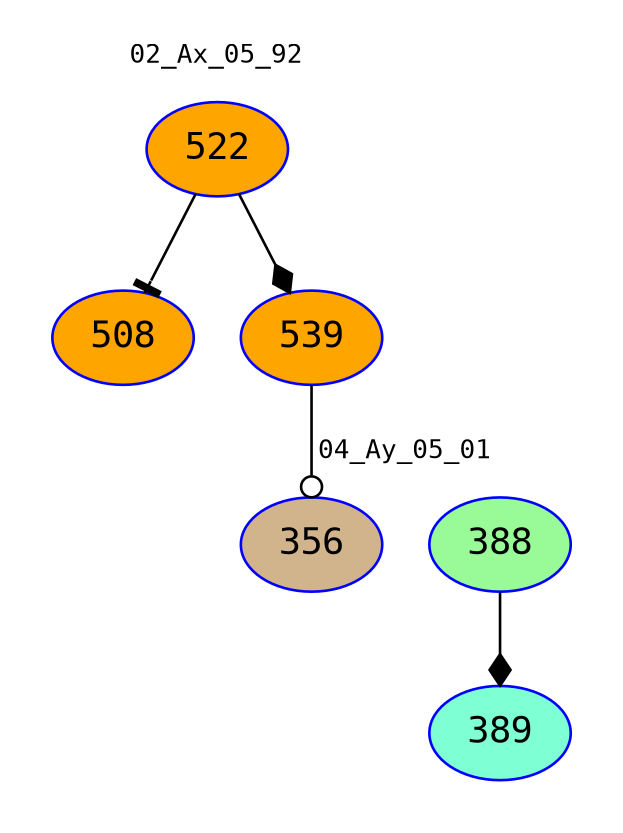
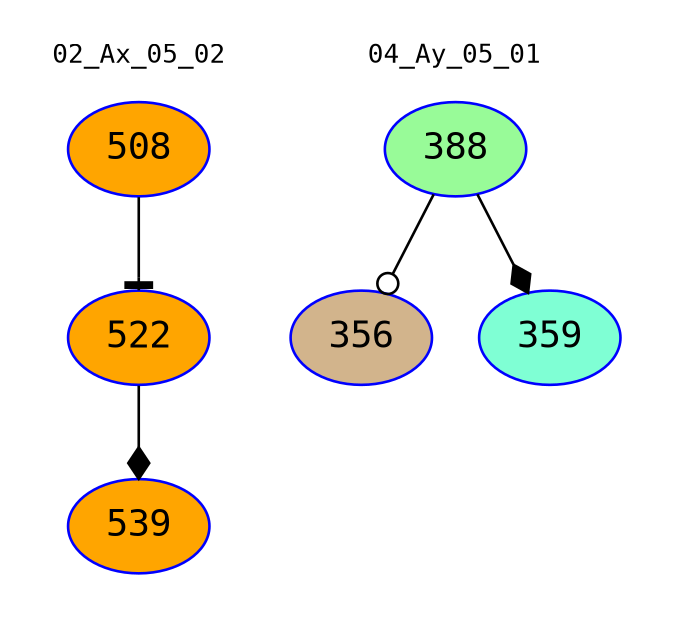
cluster "02_Ax_05_92": label "02_Ax_05_92" -> "02_Ax_05_02"
edge "522" -> "508": reversed
edge "539" -> "356": now "388" -> "356"
node "389": label "389" -> "359"
